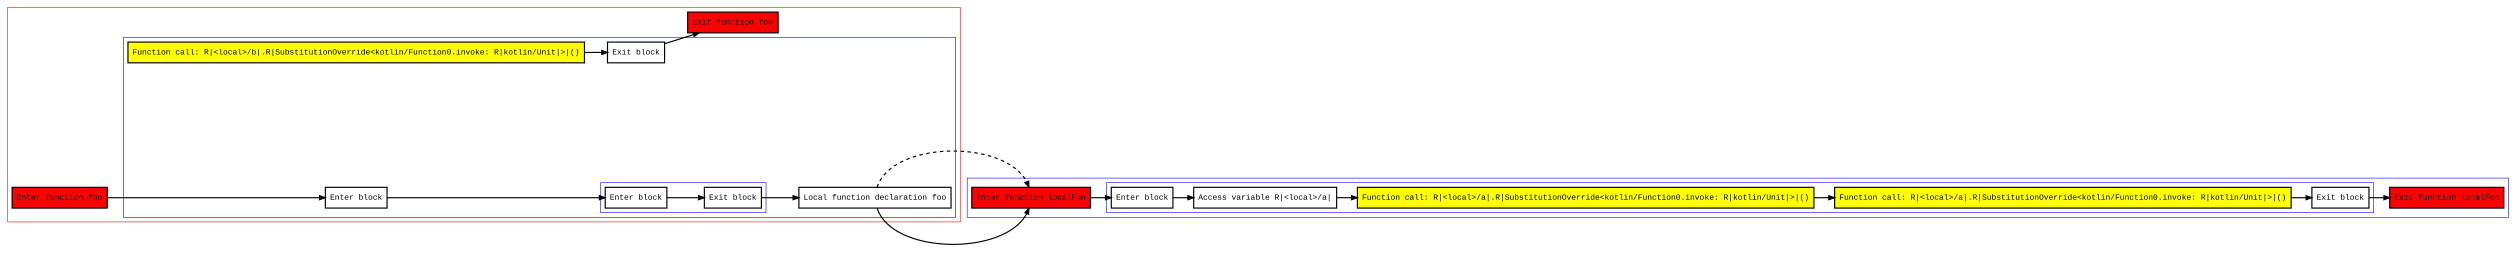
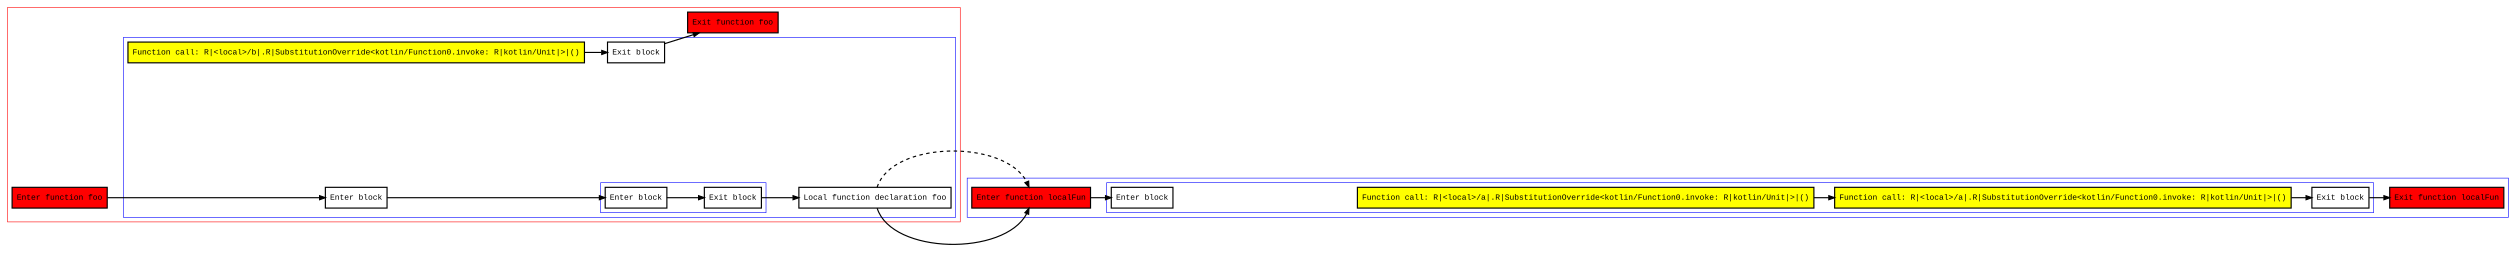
node "Access variable R|<local>/a|": removed
